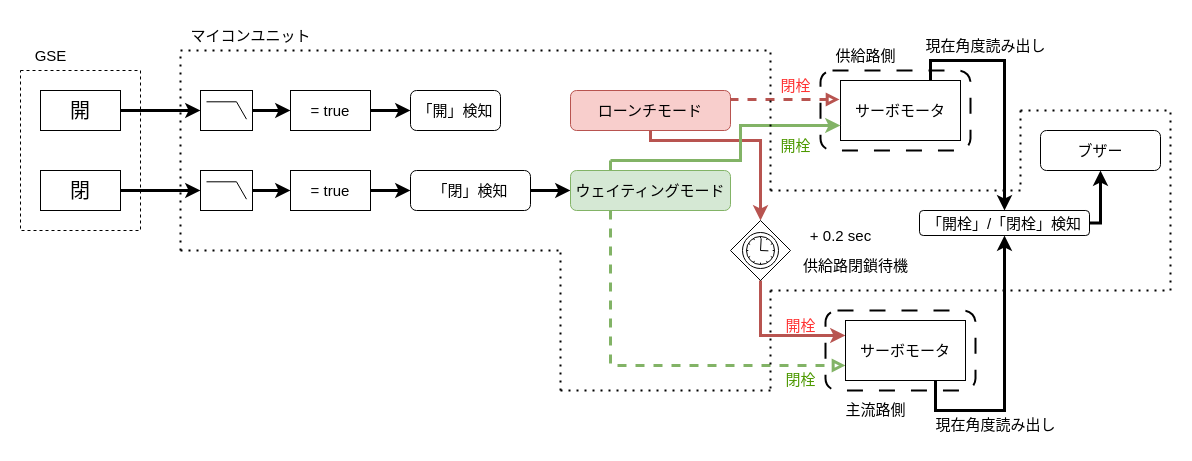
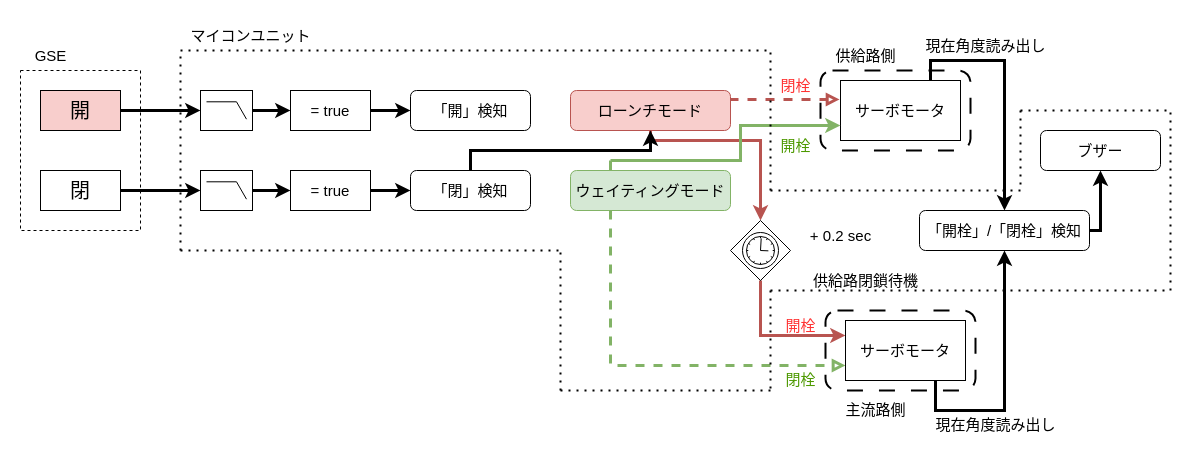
node "開": fillcolor #ffffff -> #f8cecc
node "「開」検知": size 90x40 -> 120x40
edge "「閉」検知" -> "ウェイティングモード": now "「閉」検知" -> "ローンチモード"
node "「開栓」/「閉栓」検知": size 170x25 -> 170x40
node "供給路閉鎖待機": moved (856, 266) -> (866, 281)
